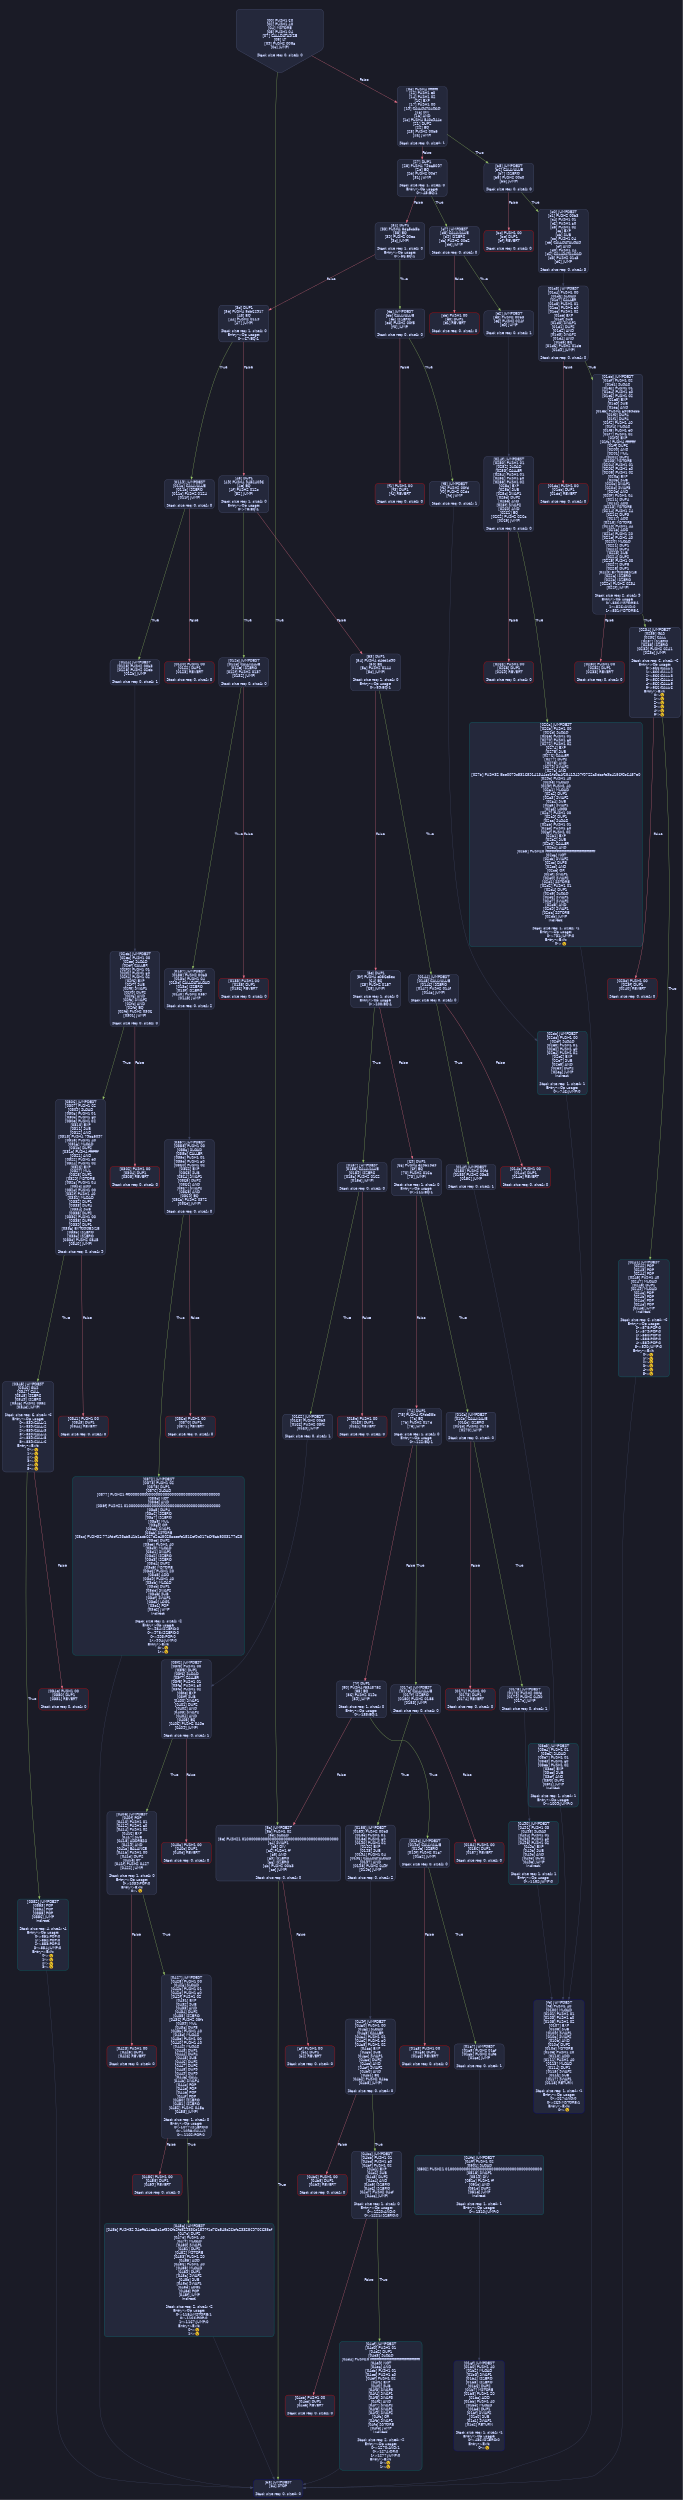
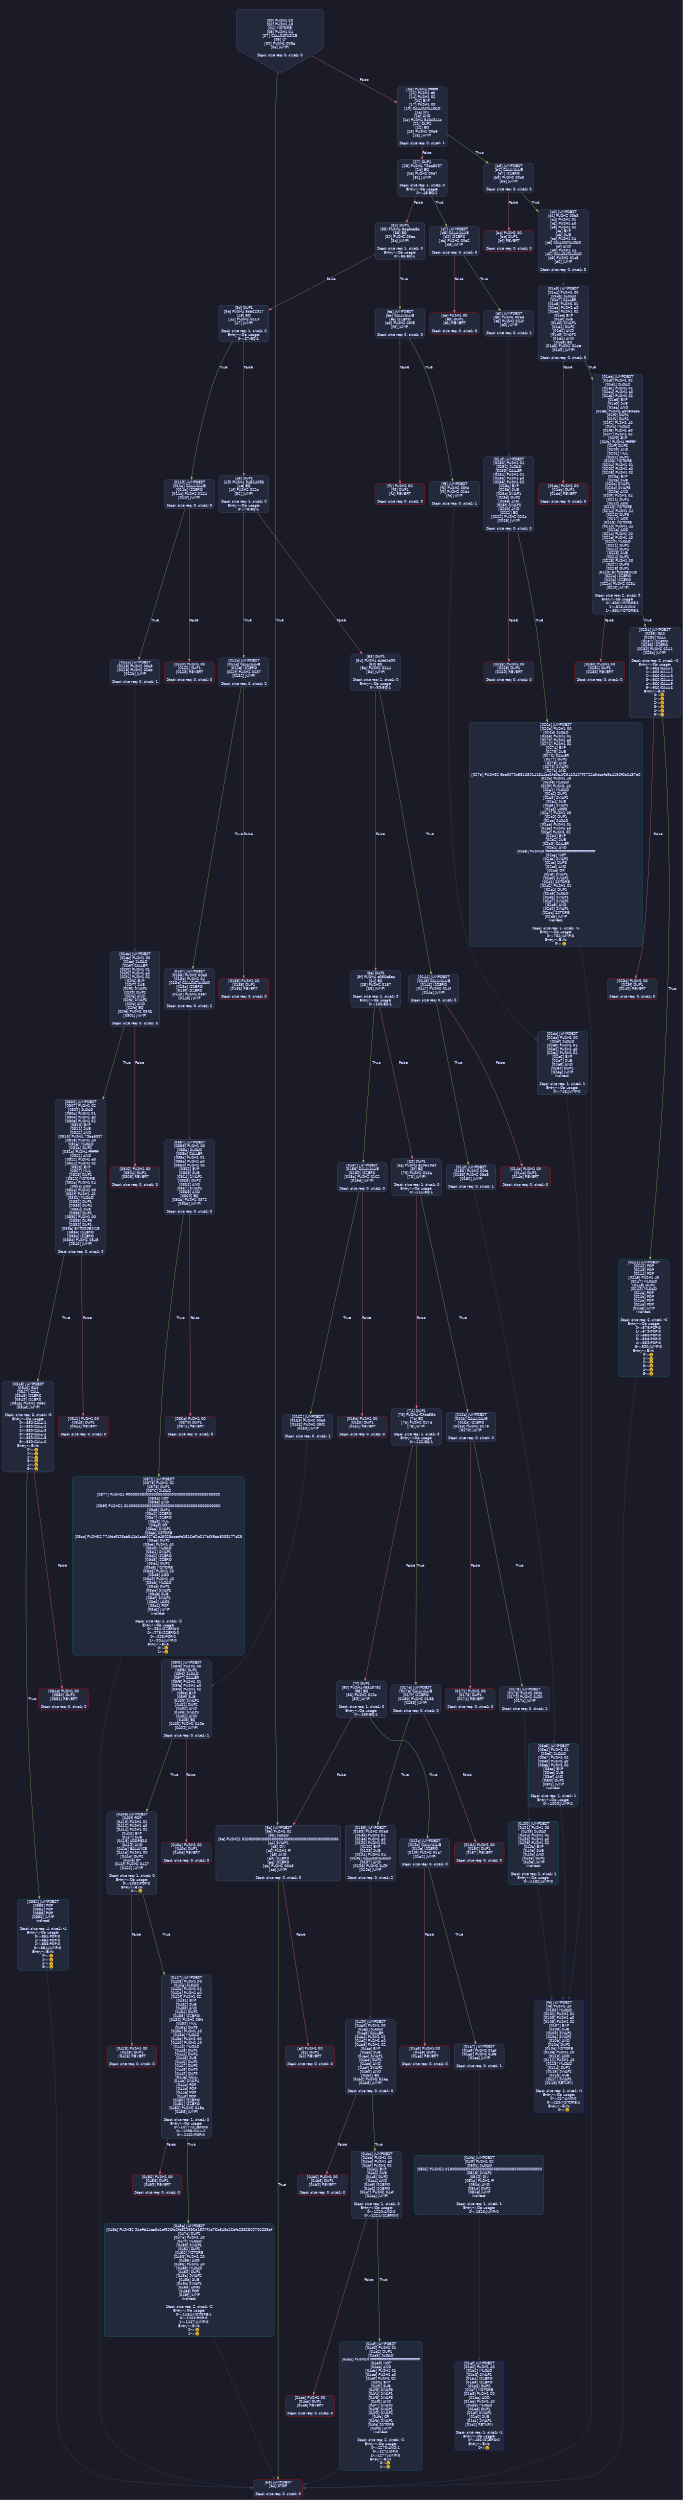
node "[b3] JUMPDEST [b4] STOP Stack size req: 0, sizeΔ: 0": color darkblue -> red
